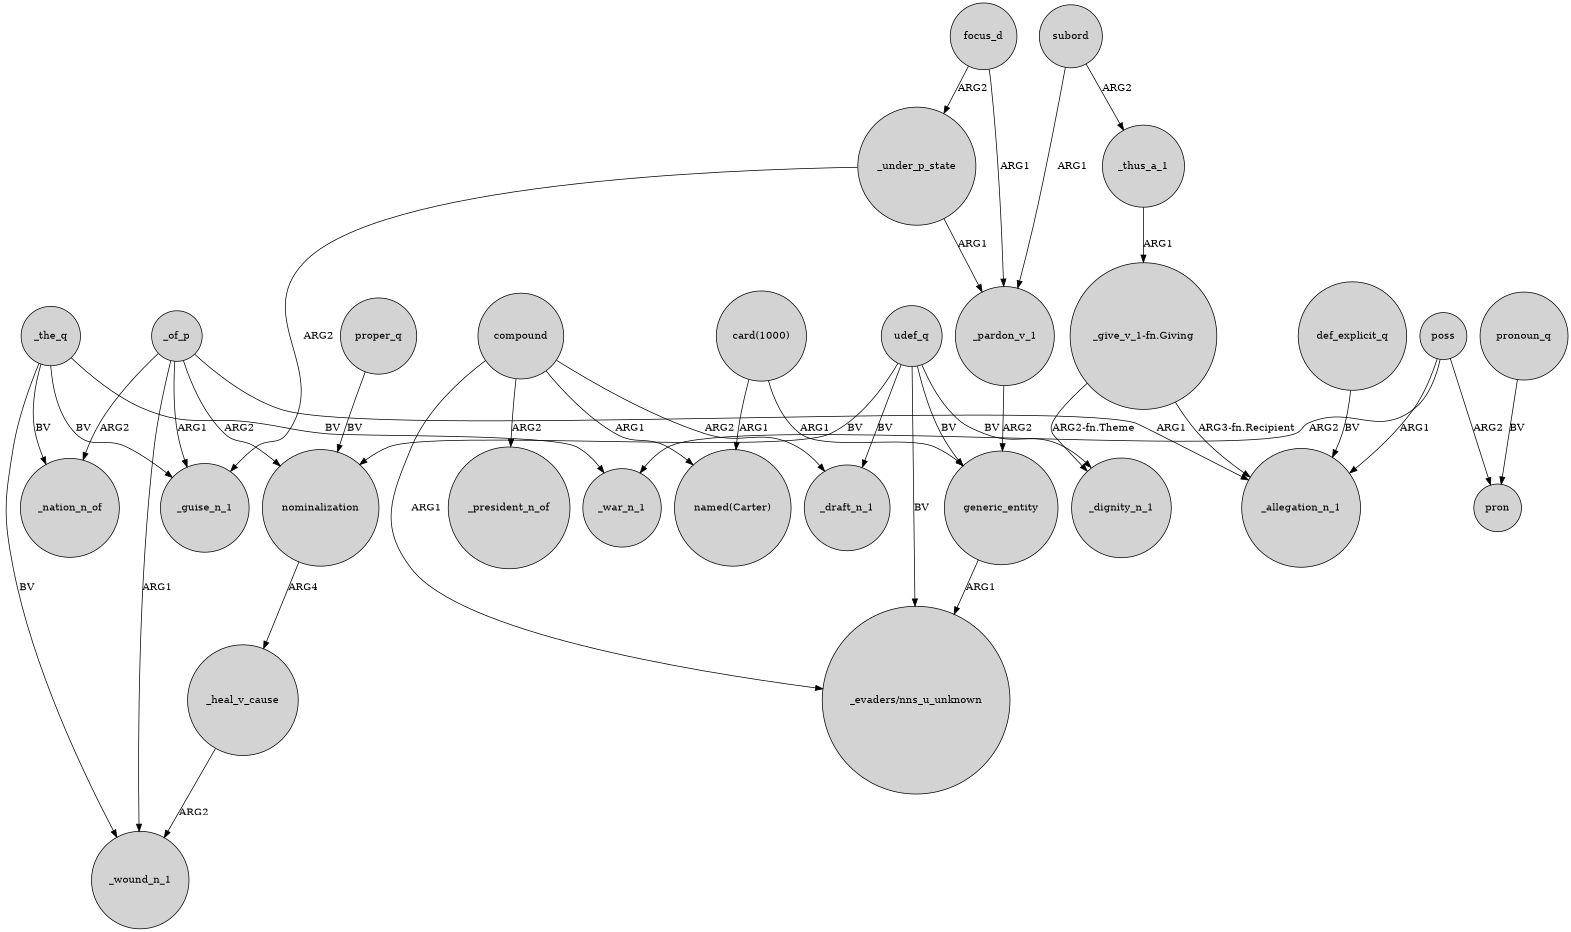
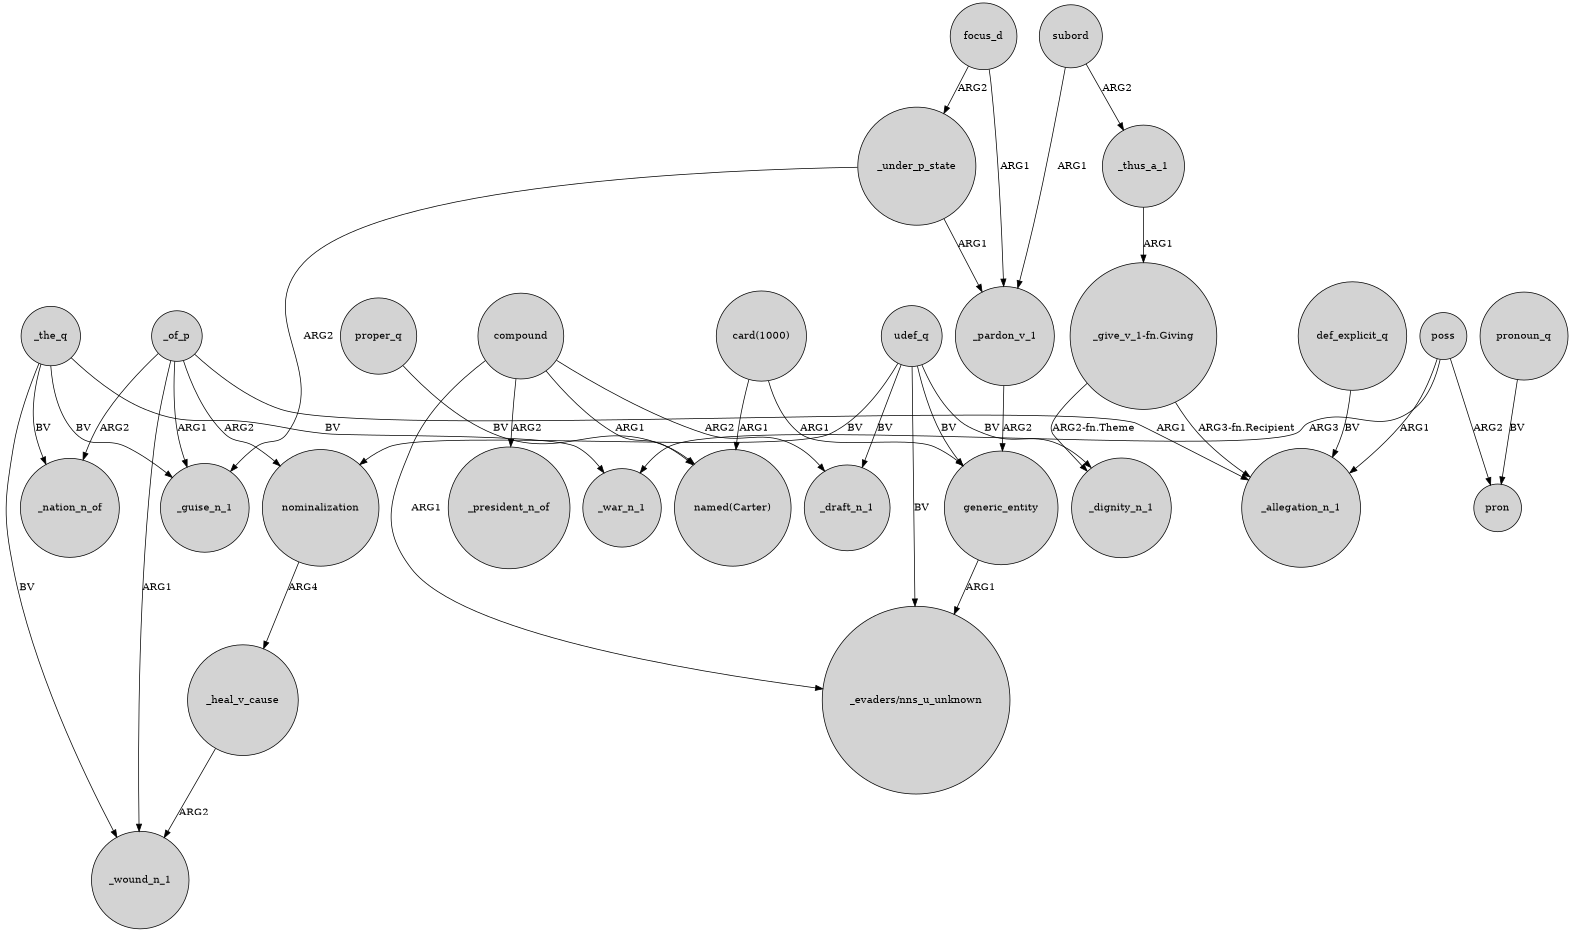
edge "proper_q" -> "nominalization": now "proper_q" -> "named(Carter)"
edge "poss" -> "_war_n_1": label "ARG2" -> "ARG3"
